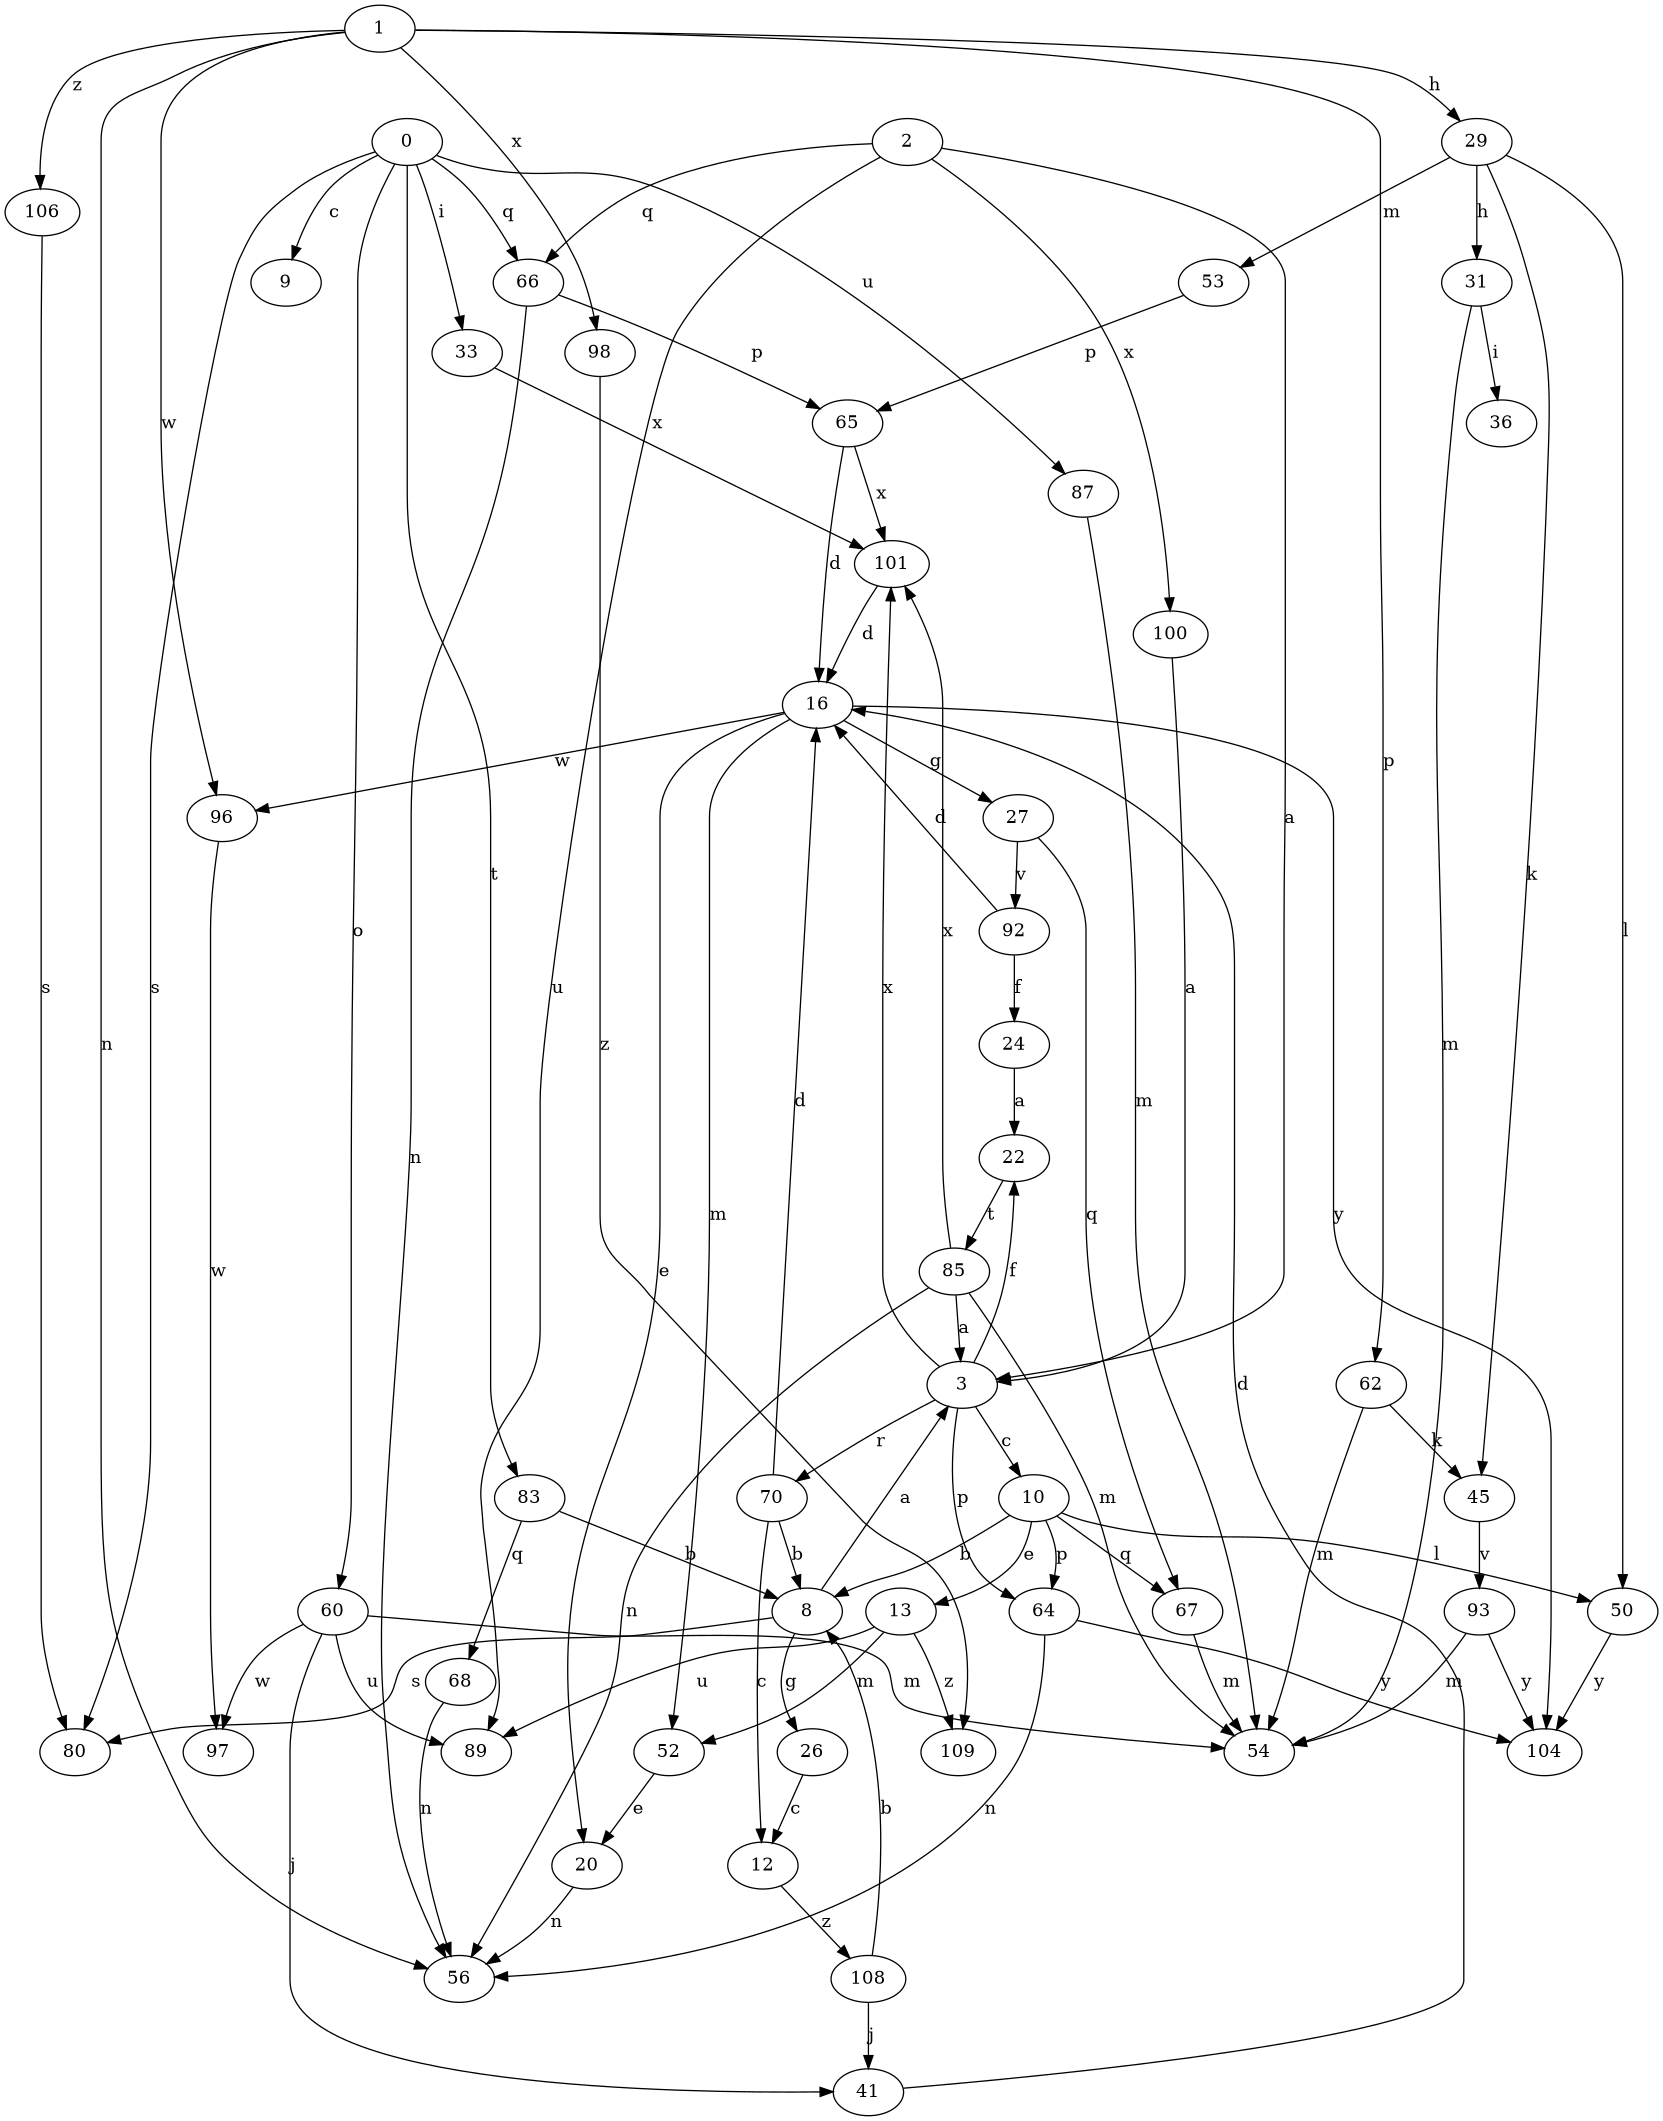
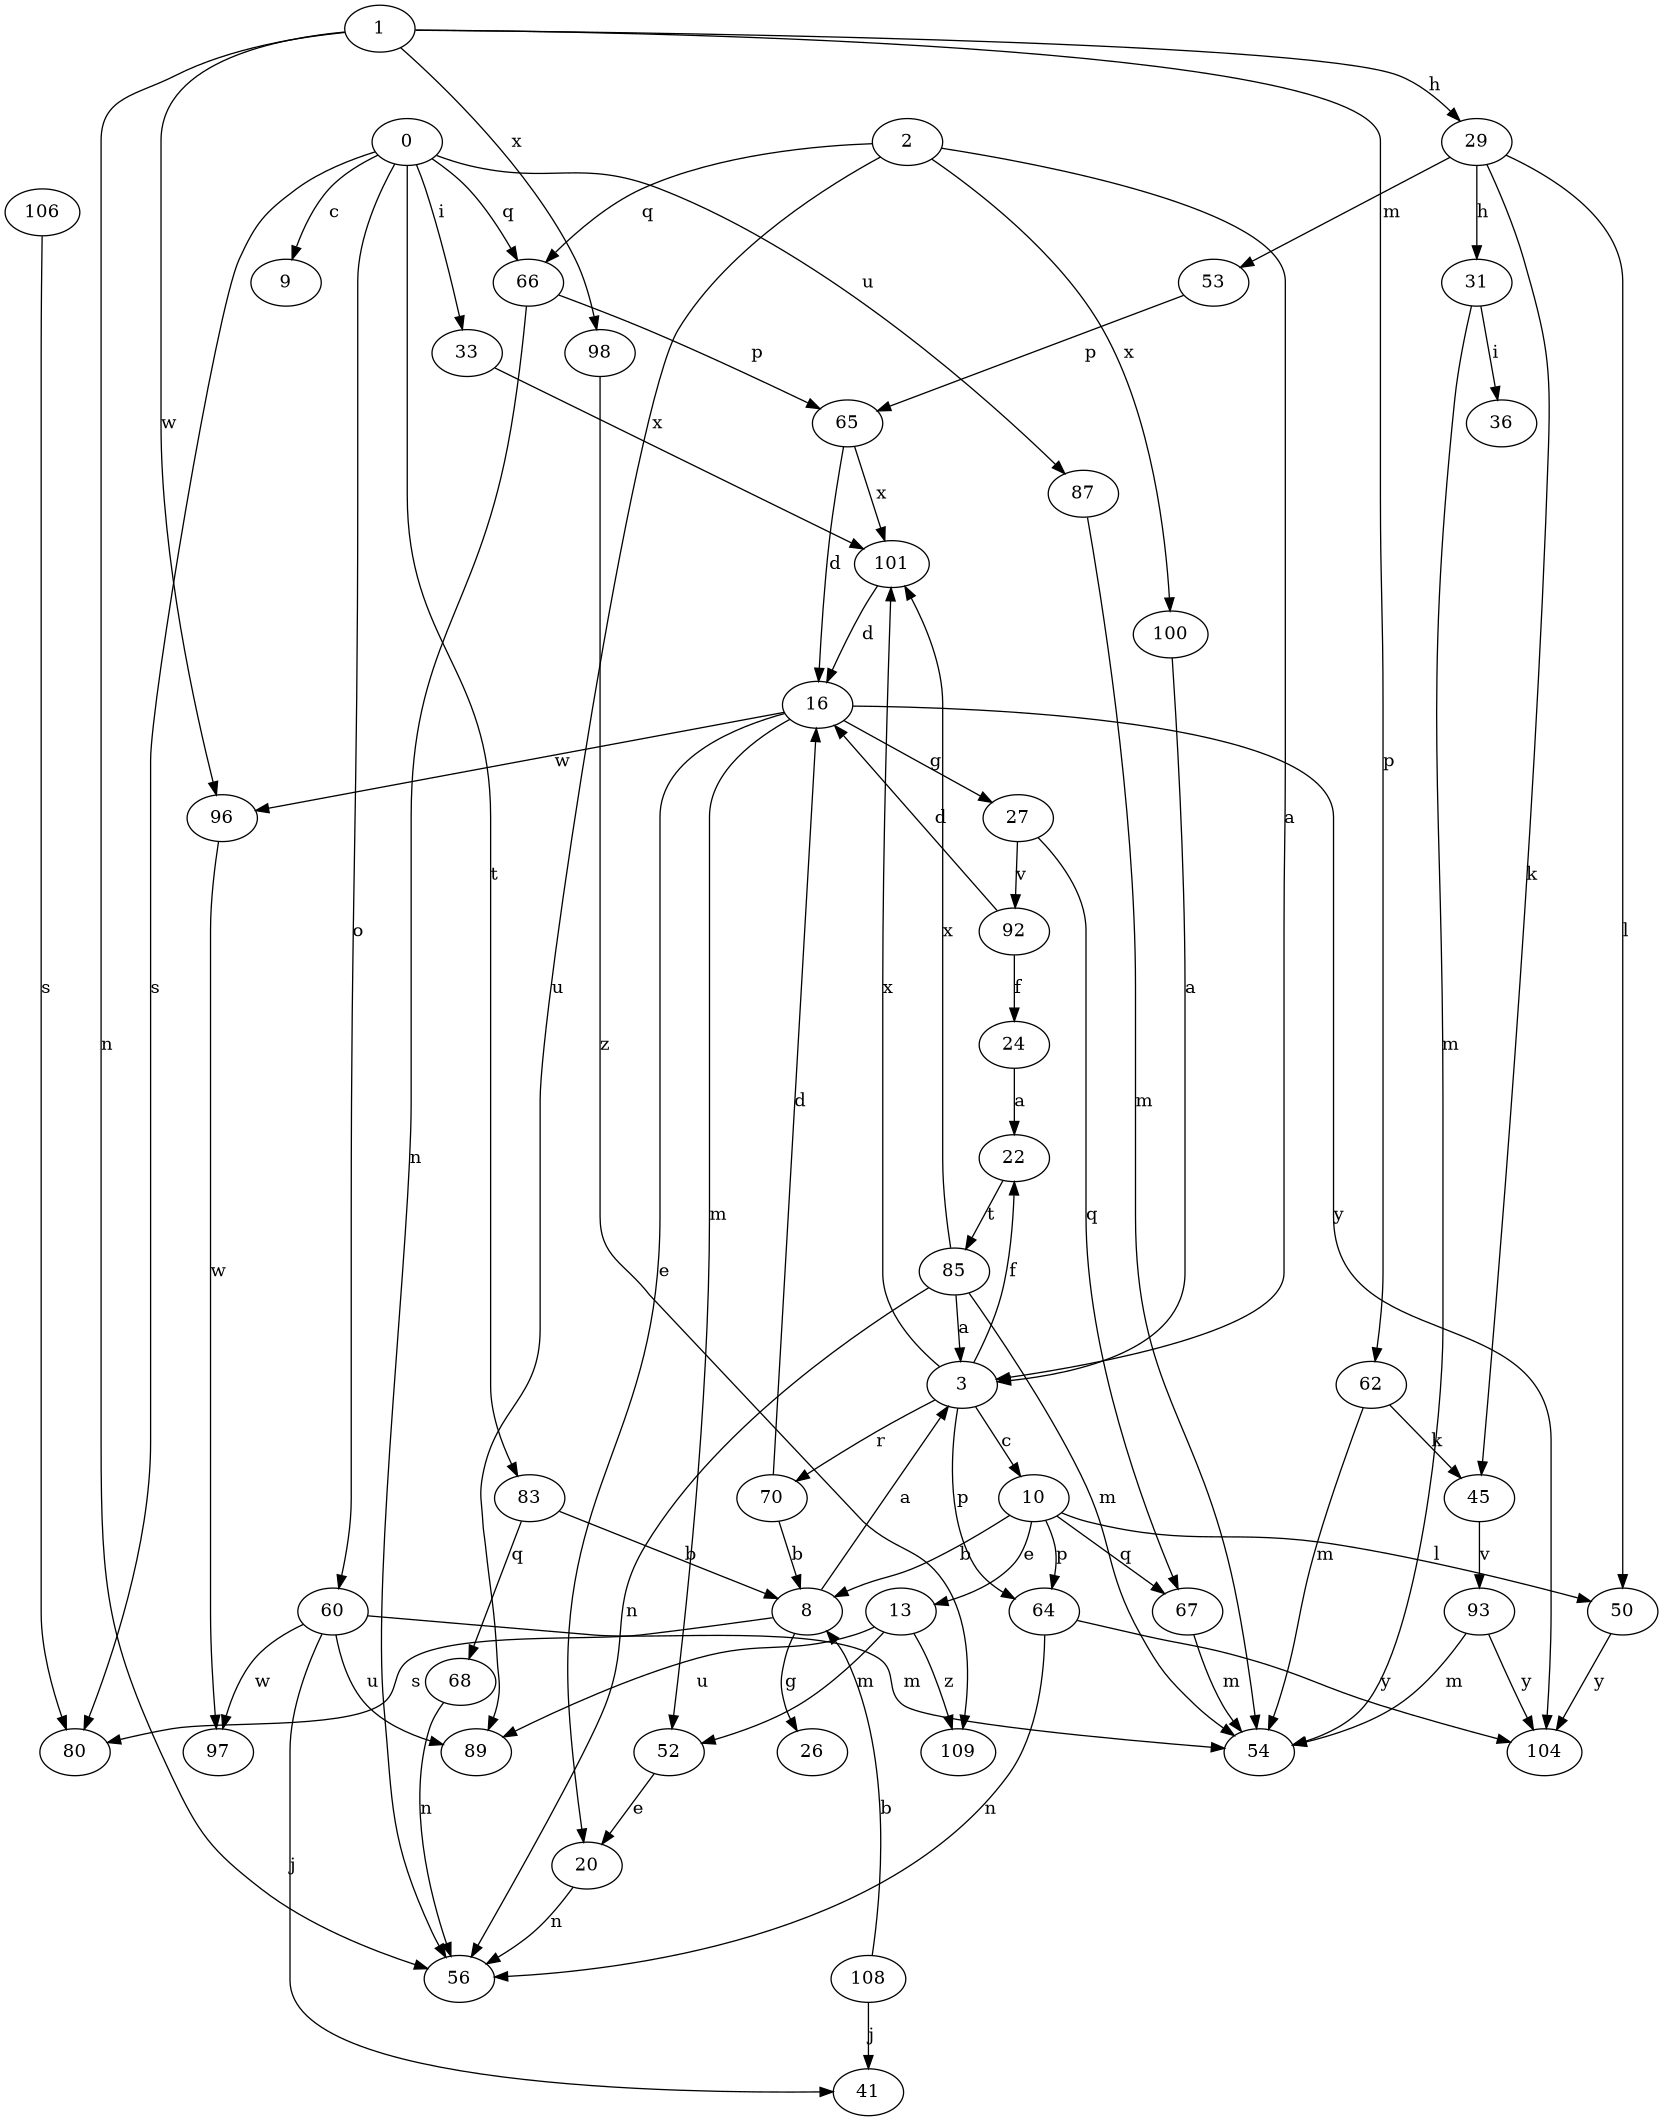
edge "1" -> "106": removed, label "z"
edge "41" -> "16": removed, label "d"
node "12": removed
